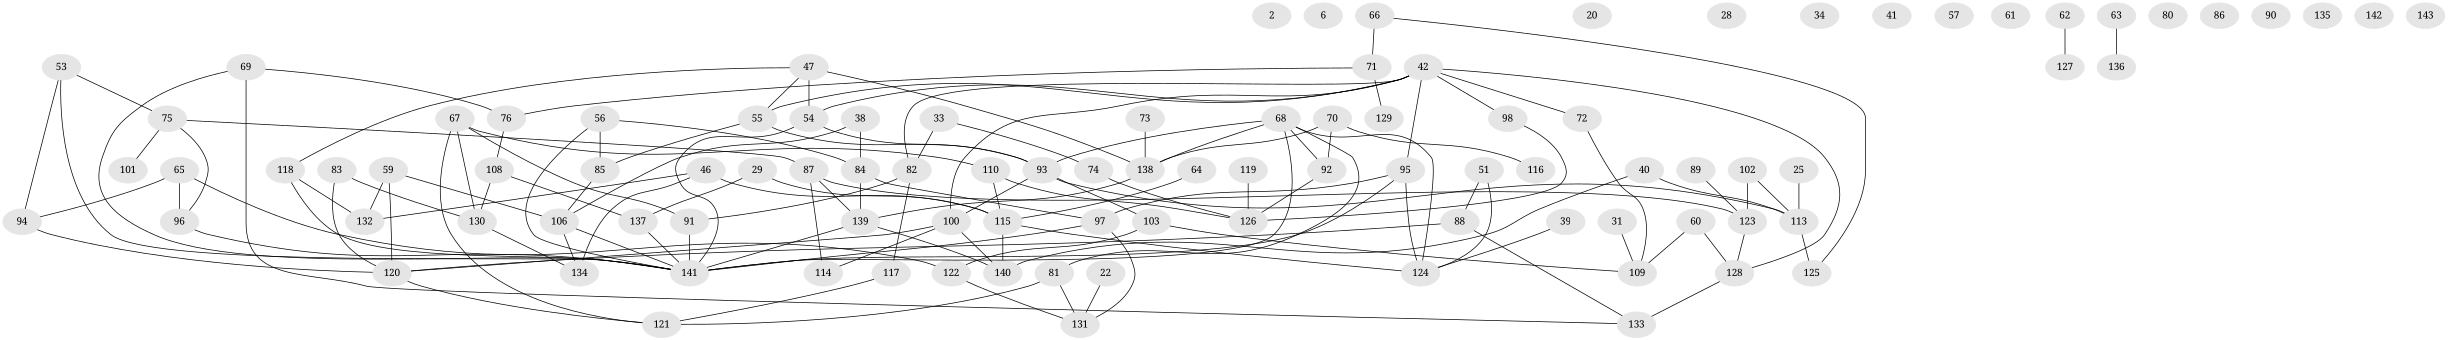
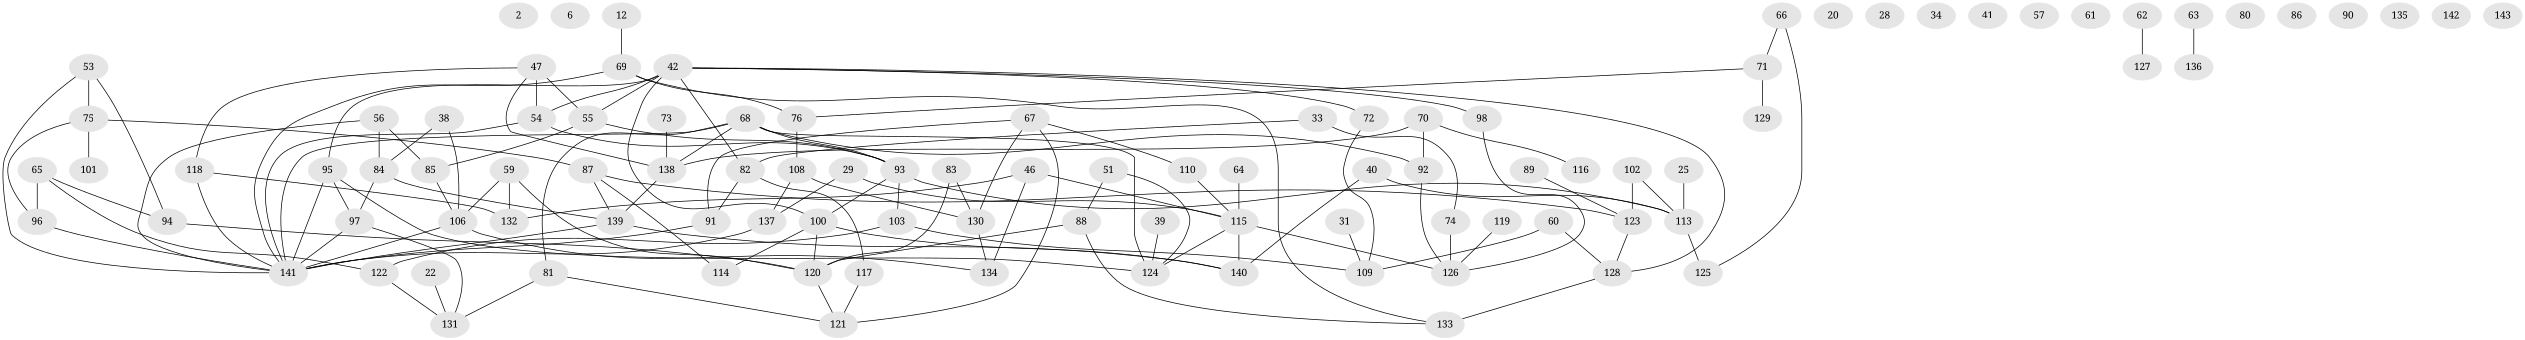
node "12": added
edge "110" -- "126": now "115" -- "126"
